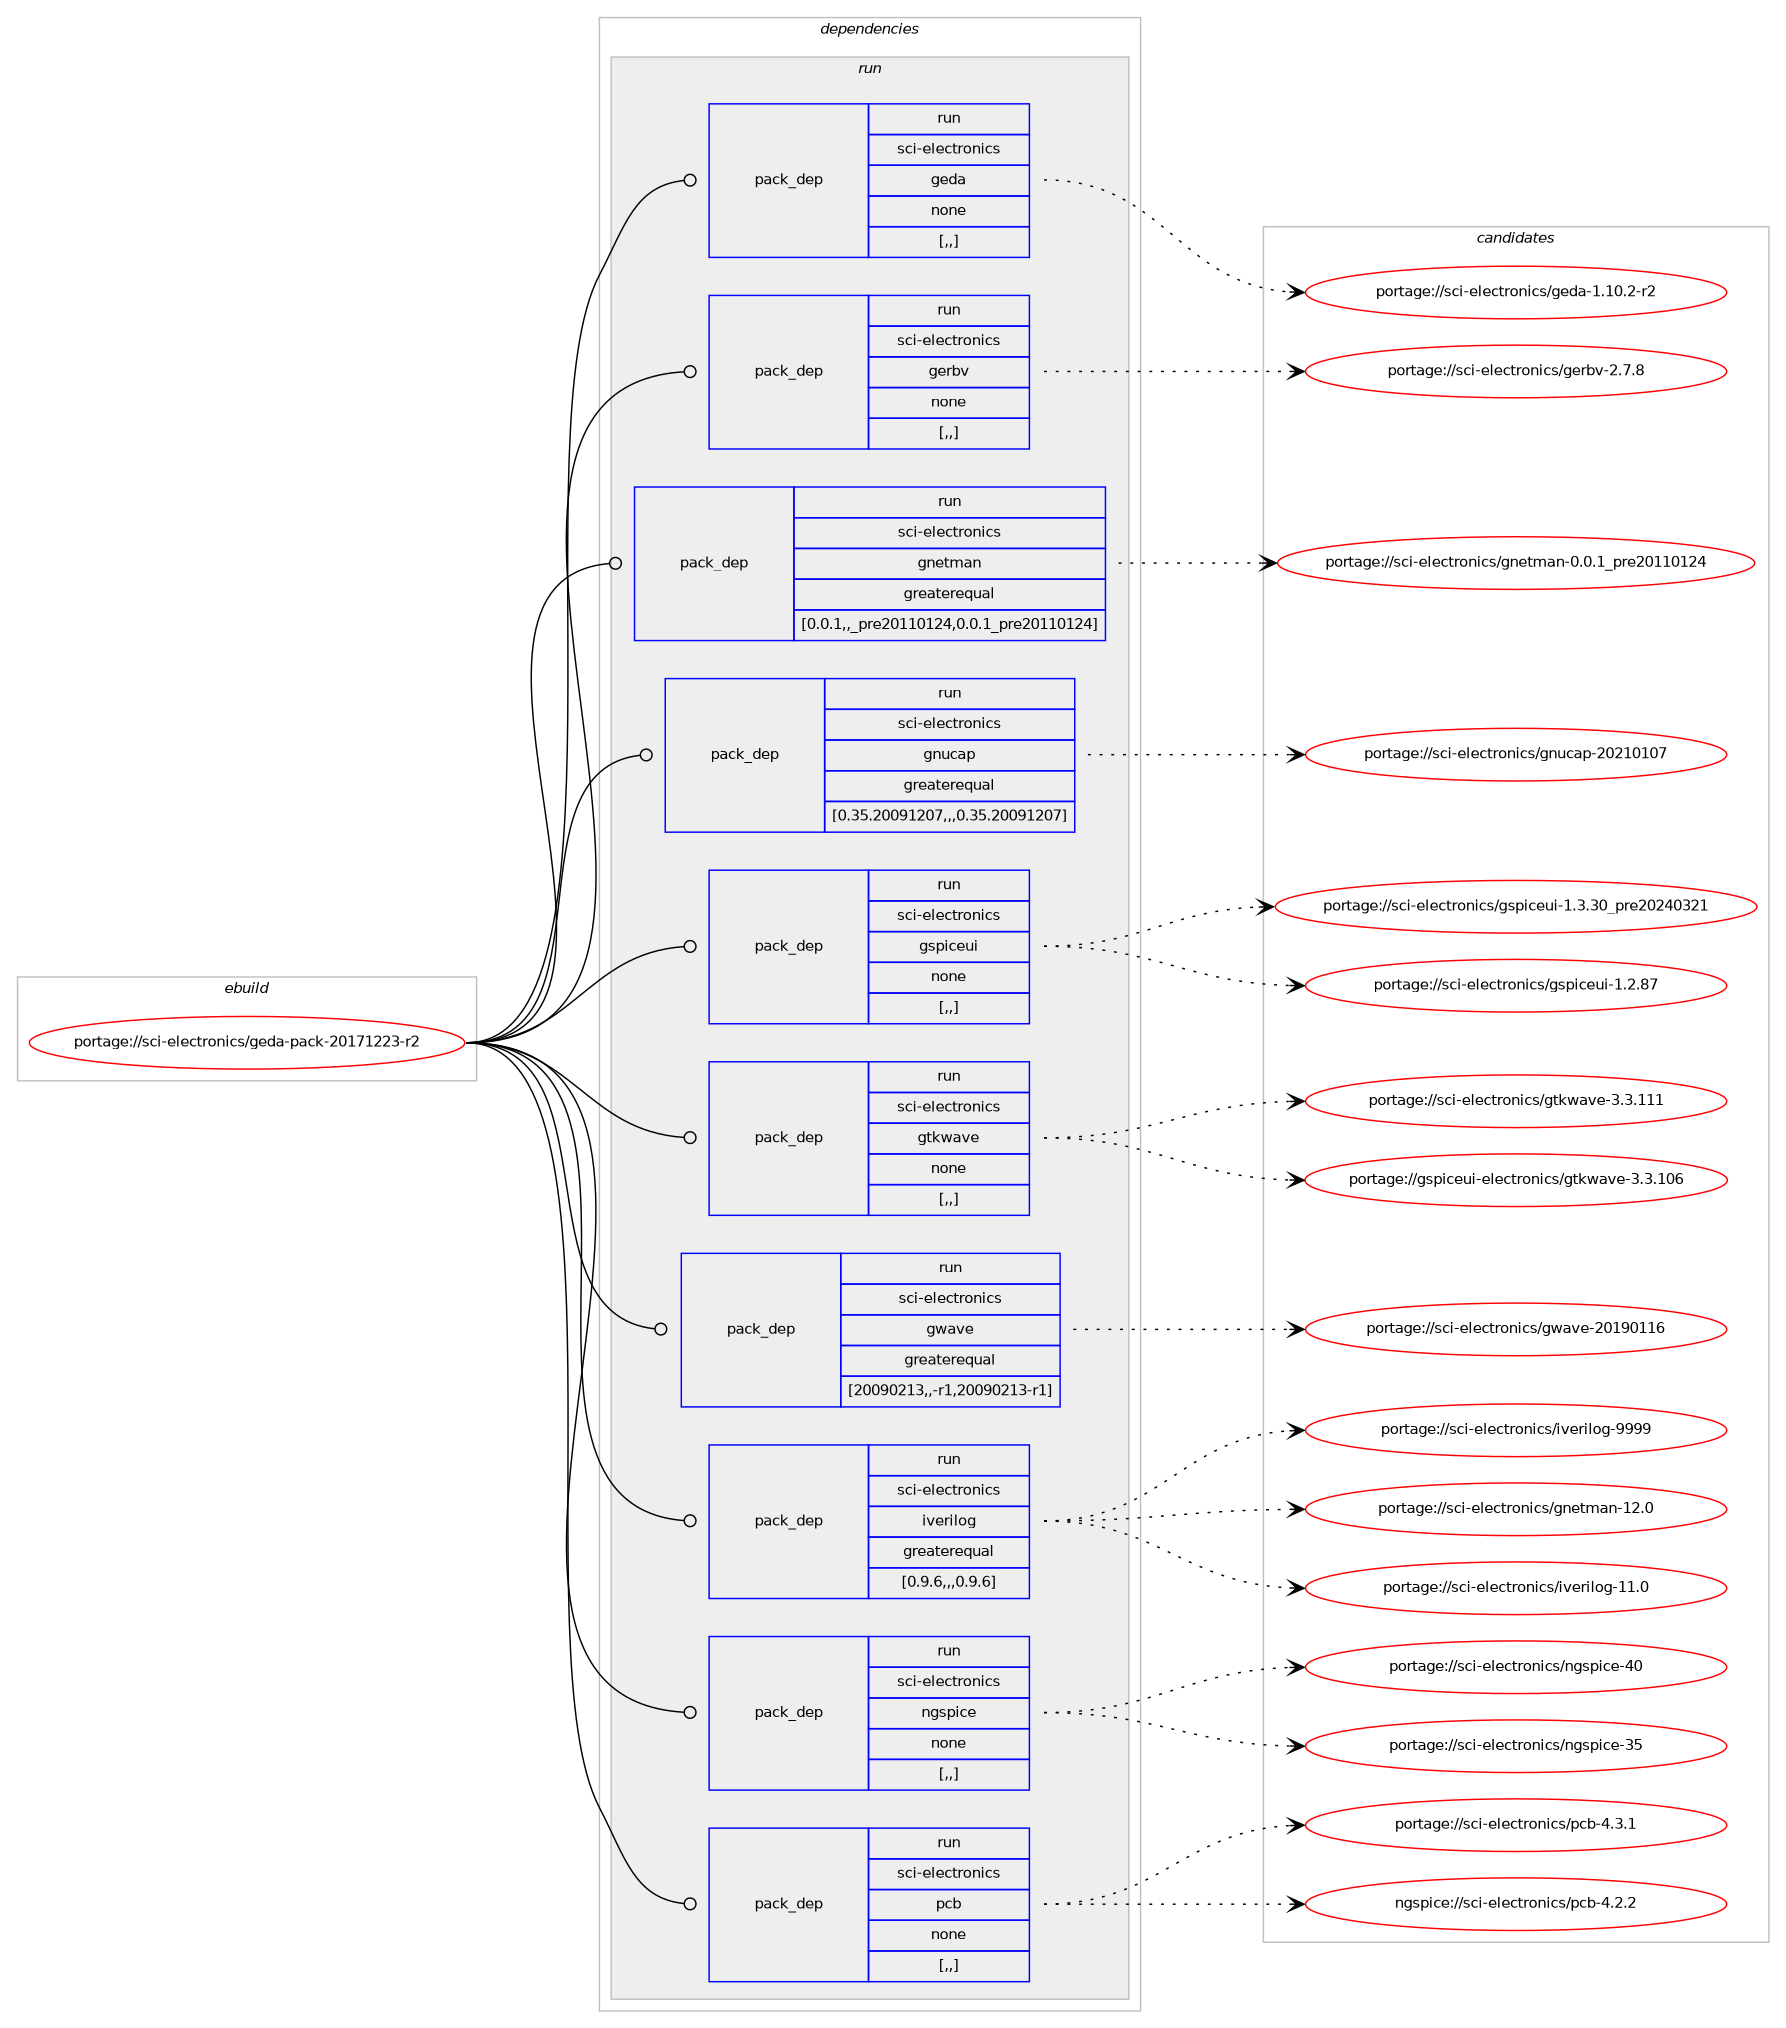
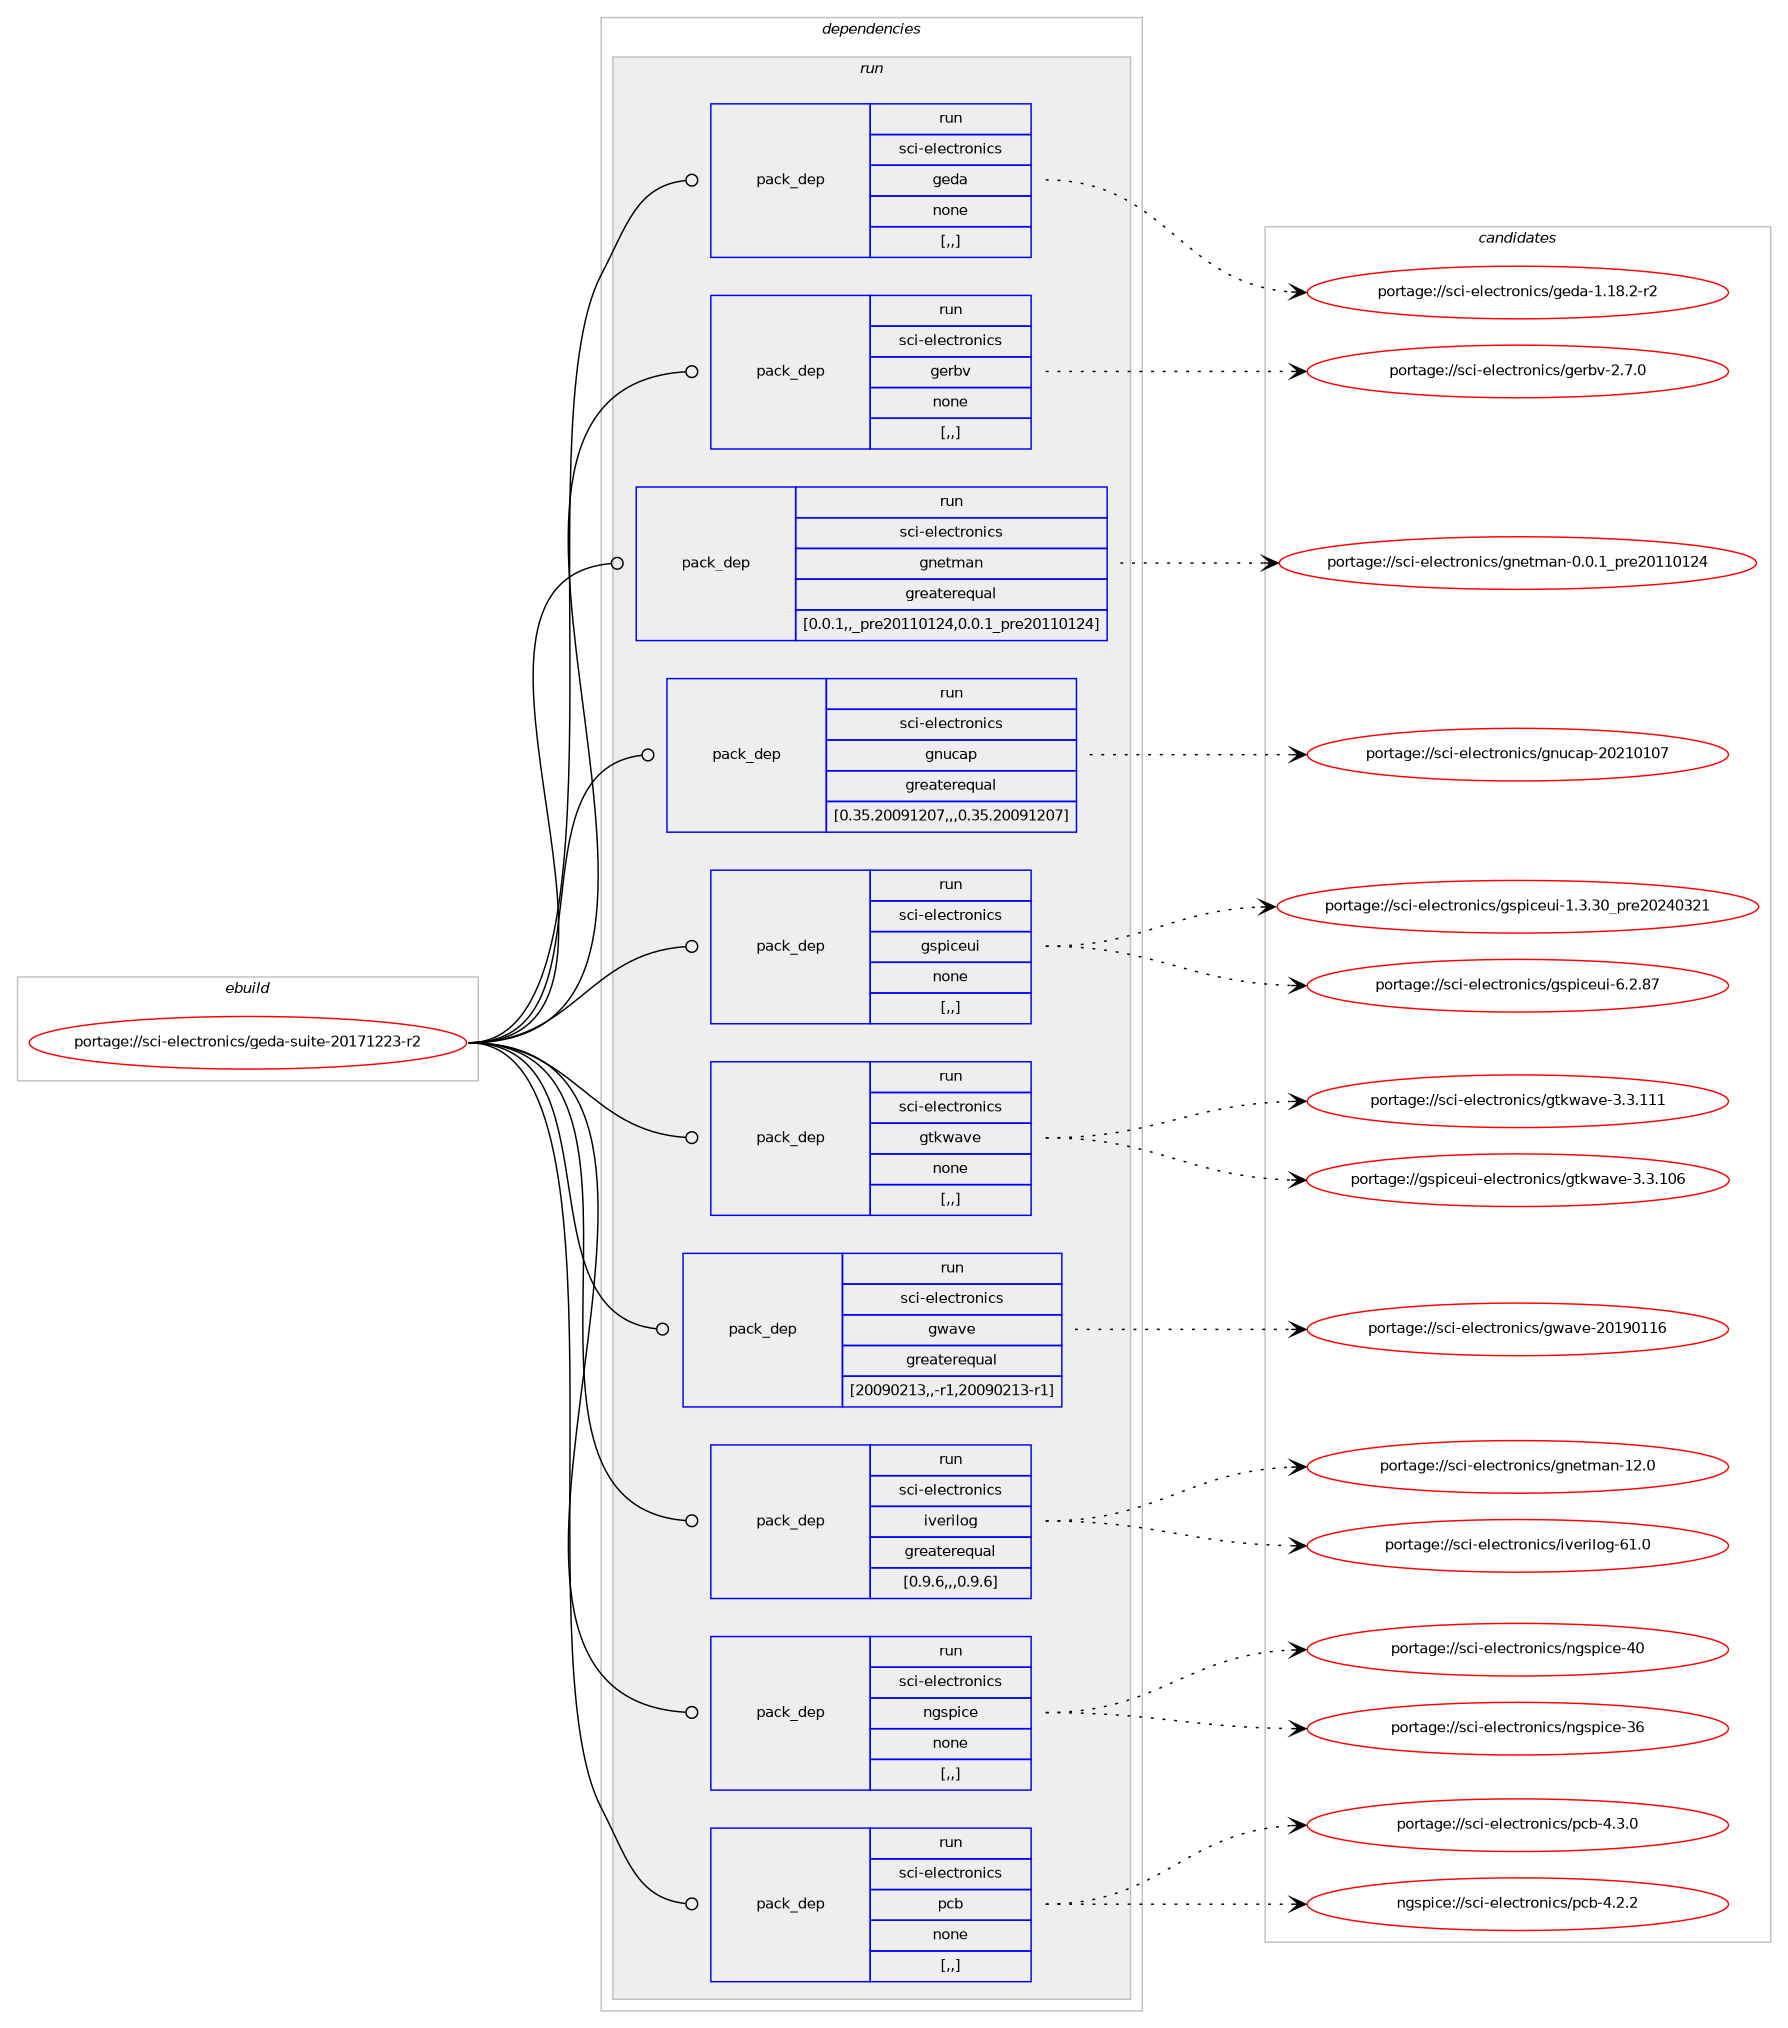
node "portage://sci-electronics/geda-1.10.2-r2": label "portage://sci-electronics/geda-1.10.2-r2" -> "portage://sci-electronics/geda-1.18.2-r2"
node "portage://sci-electronics/gerbv-2.7.8": label "portage://sci-electronics/gerbv-2.7.8" -> "portage://sci-electronics/gerbv-2.7.0"
node "portage://sci-electronics/gspiceui-1.2.87": label "portage://sci-electronics/gspiceui-1.2.87" -> "portage://sci-electronics/gspiceui-6.2.87"
node "portage://sci-electronics/geda-pack-20171223-r2": label "portage://sci-electronics/geda-pack-20171223-r2" -> "portage://sci-electronics/geda-suite-20171223-r2"
node "portage://sci-electronics/iverilog-9999": removed
node "portage://sci-electronics/iverilog-11.0": label "portage://sci-electronics/iverilog-11.0" -> "portage://sci-electronics/iverilog-61.0"
node "portage://sci-electronics/ngspice-35": label "portage://sci-electronics/ngspice-35" -> "portage://sci-electronics/ngspice-36"
node "portage://sci-electronics/pcb-4.3.1": label "portage://sci-electronics/pcb-4.3.1" -> "portage://sci-electronics/pcb-4.3.0"
